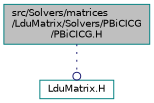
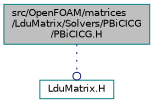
node "src/Solvers/matrices /LduMatrix/Solvers/PBiCICG /PBiCICG.H": label "src/Solvers/matrices /LduMatrix/Solvers/PBiCICG /PBiCICG.H" -> "src/OpenFOAM/matrices /LduMatrix/Solvers/PBiCICG /PBiCICG.H"
